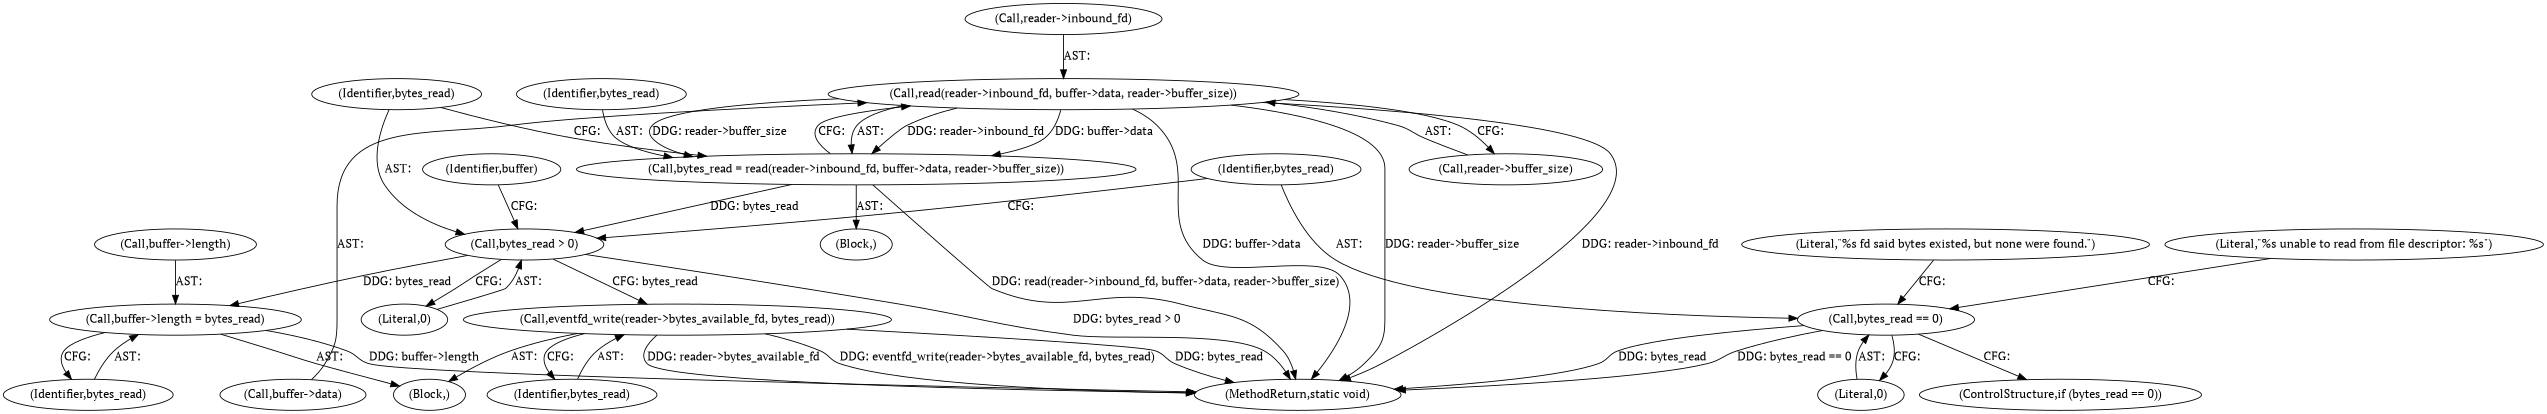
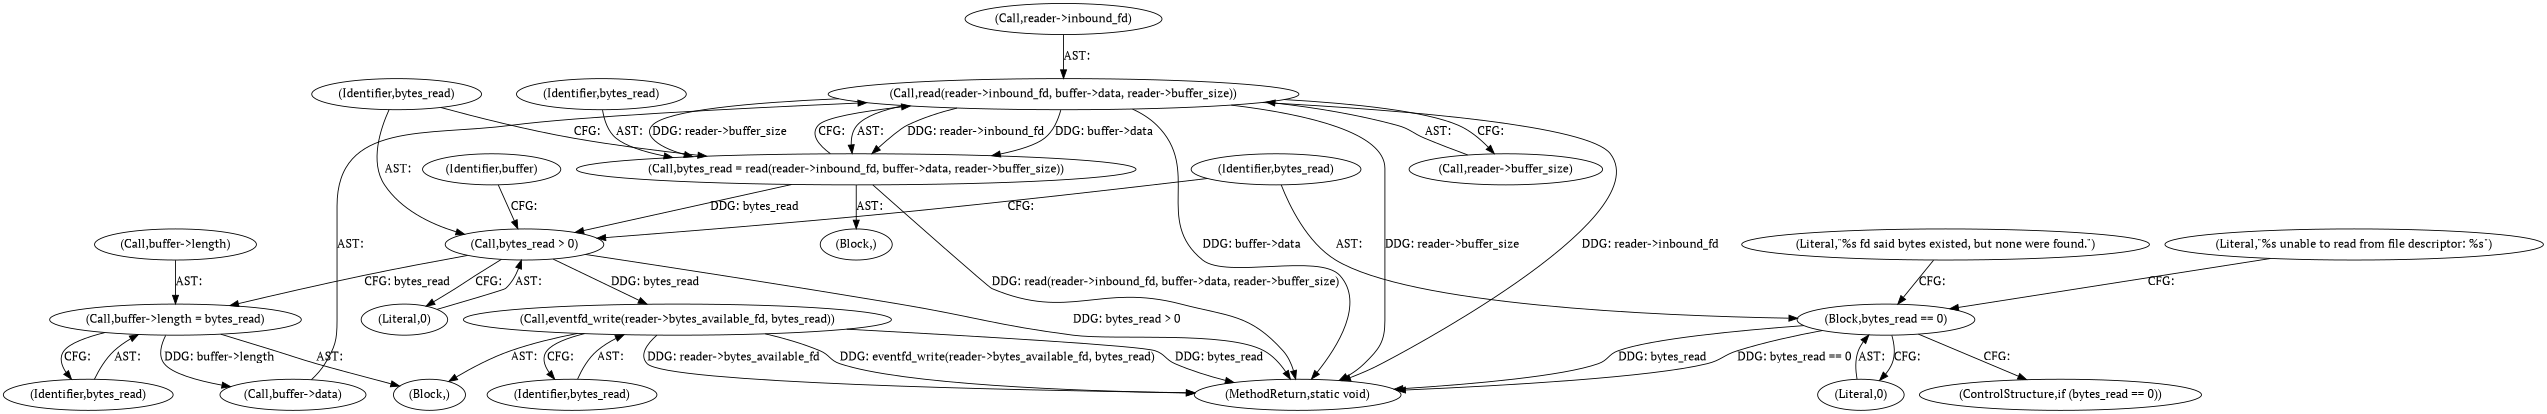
edge "(Call,bytes_read > 0)" -> "(Call,buffer->length = bytes_read)": label "DDG: bytes_read" -> "CFG: bytes_read"
edge "(Call,bytes_read > 0)" -> "(Call,eventfd_write(reader->bytes_available_fd, bytes_read))": label "CFG: bytes_read" -> "DDG: bytes_read"
node "(Call,bytes_read == 0)": label "(Call,bytes_read == 0)" -> "(Block,bytes_read == 0)"
edge "(Call,buffer->length = bytes_read)" -> "(MethodReturn,static void)": now "(Call,buffer->length = bytes_read)" -> "(Call,buffer->data)"
